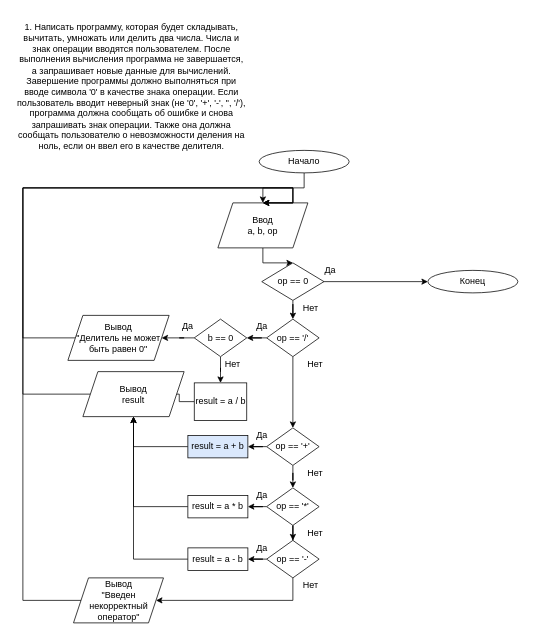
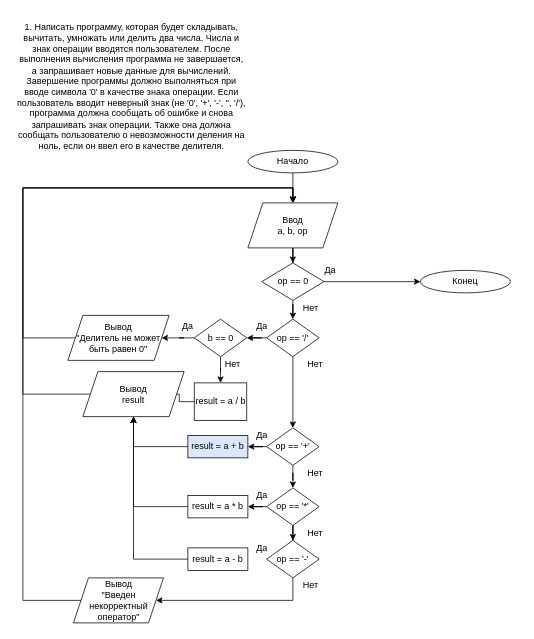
node "Начало": moved (304, 162) -> (293, 162)
node "Ввод a, b, op": moved (263, 225) -> (293, 225)
node "Конец": moved (473, 282) -> (465, 282)
edge "op == '-'" -> "result = a - b": removed
